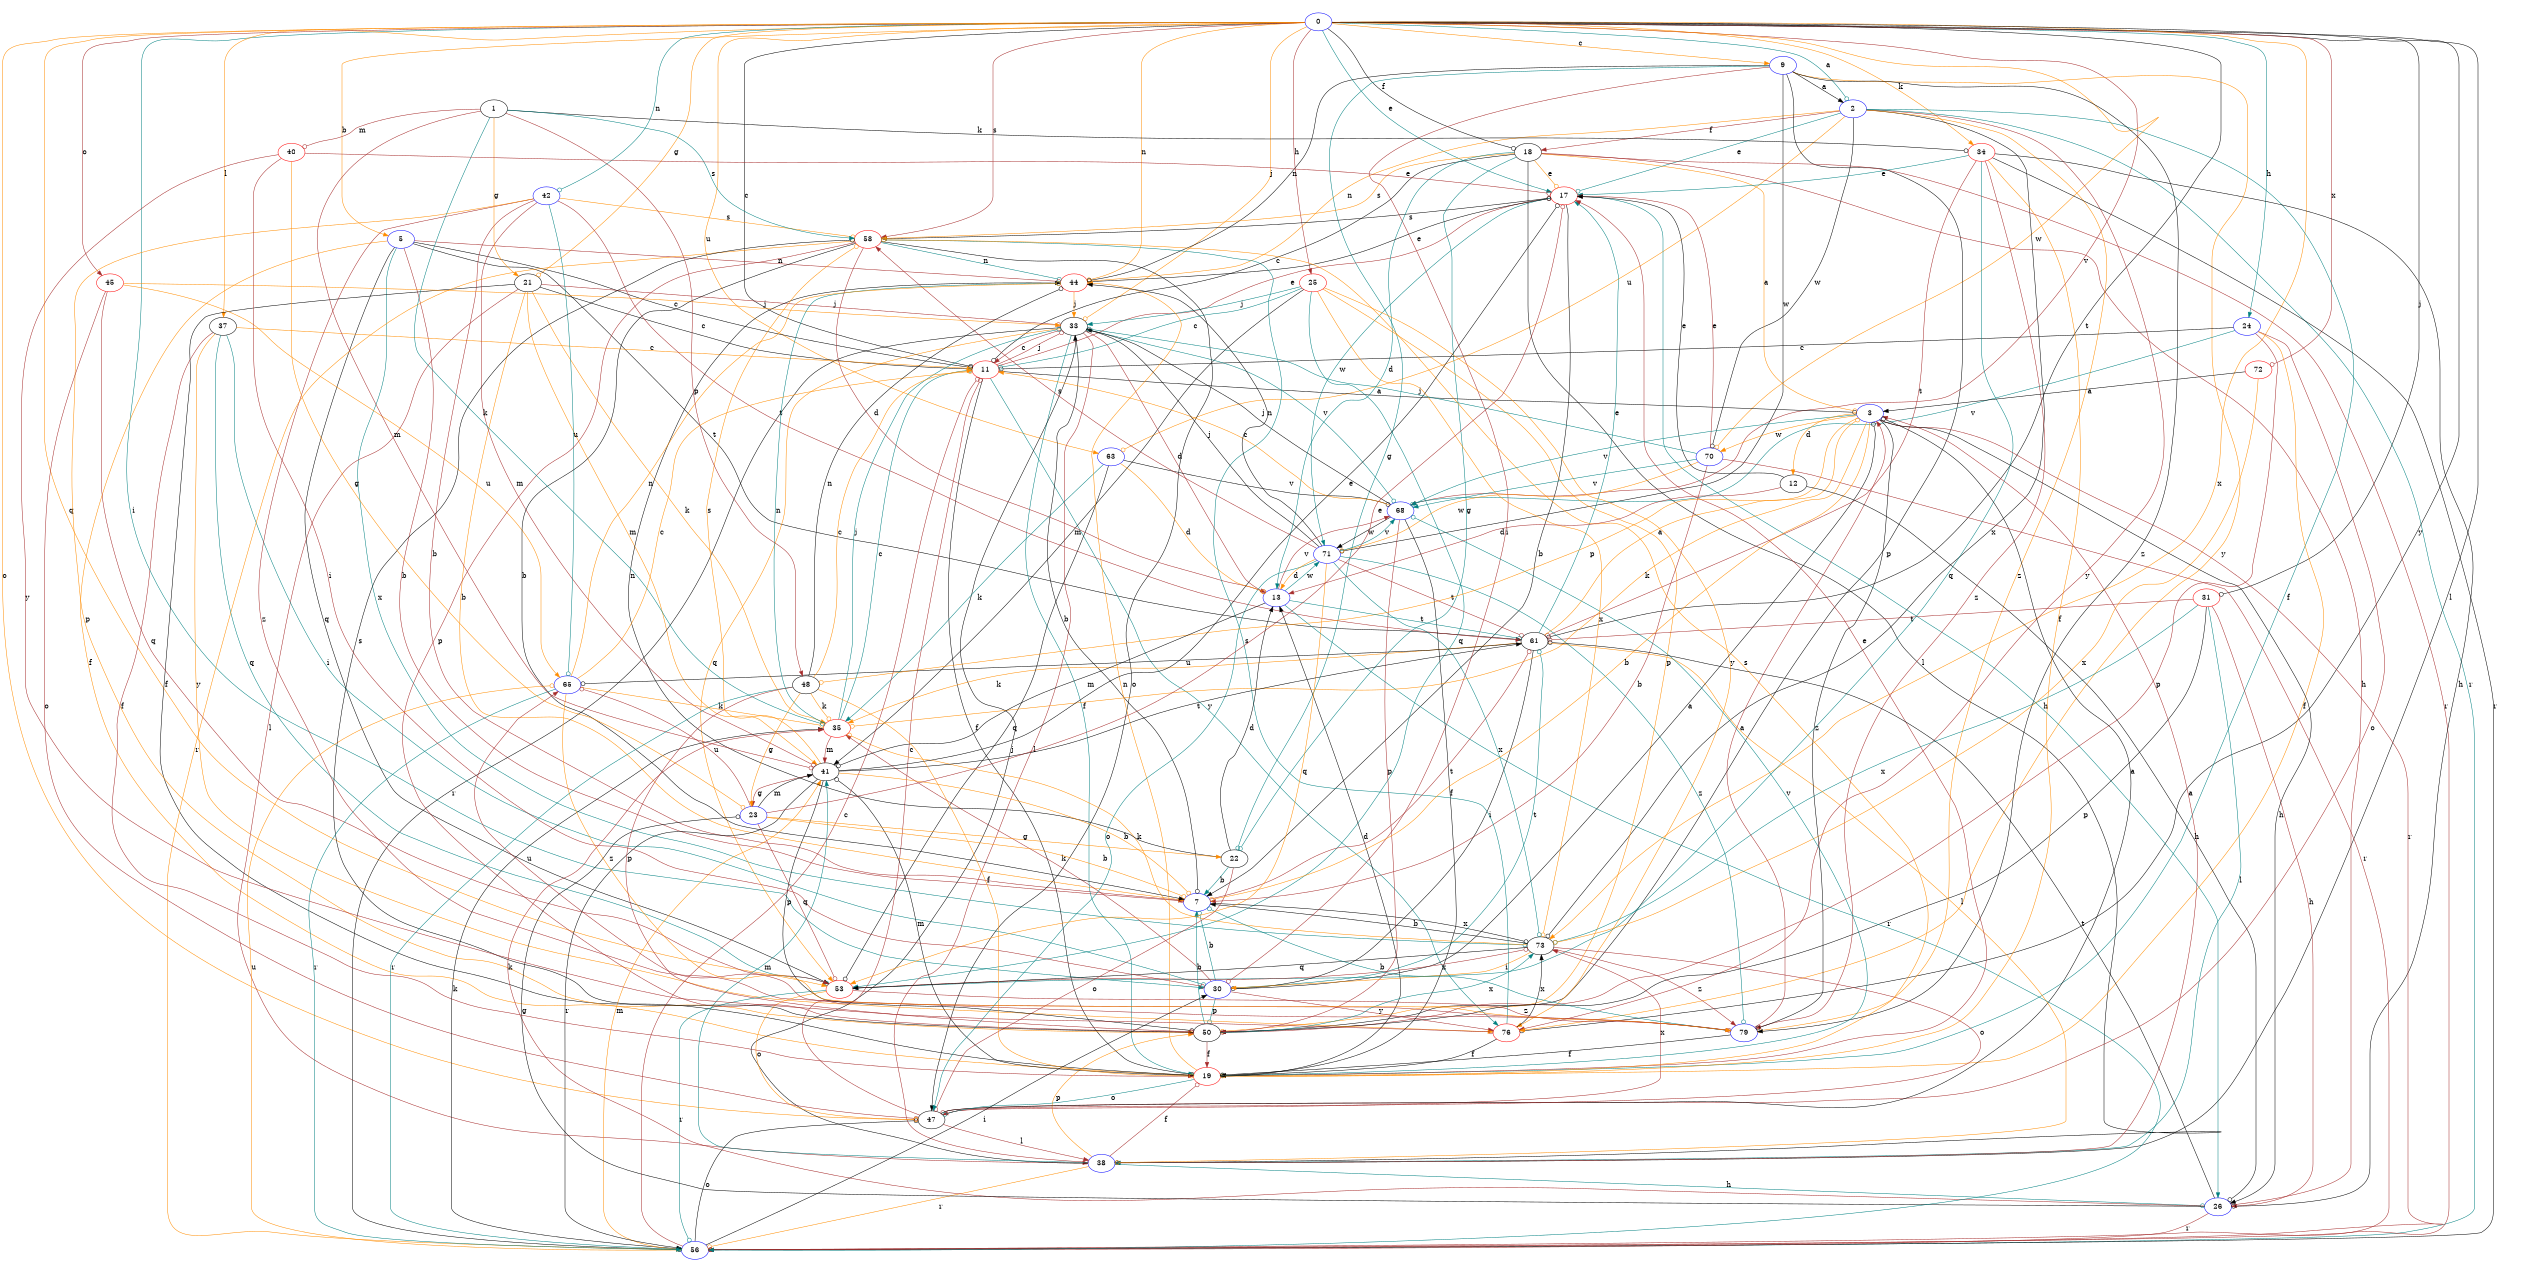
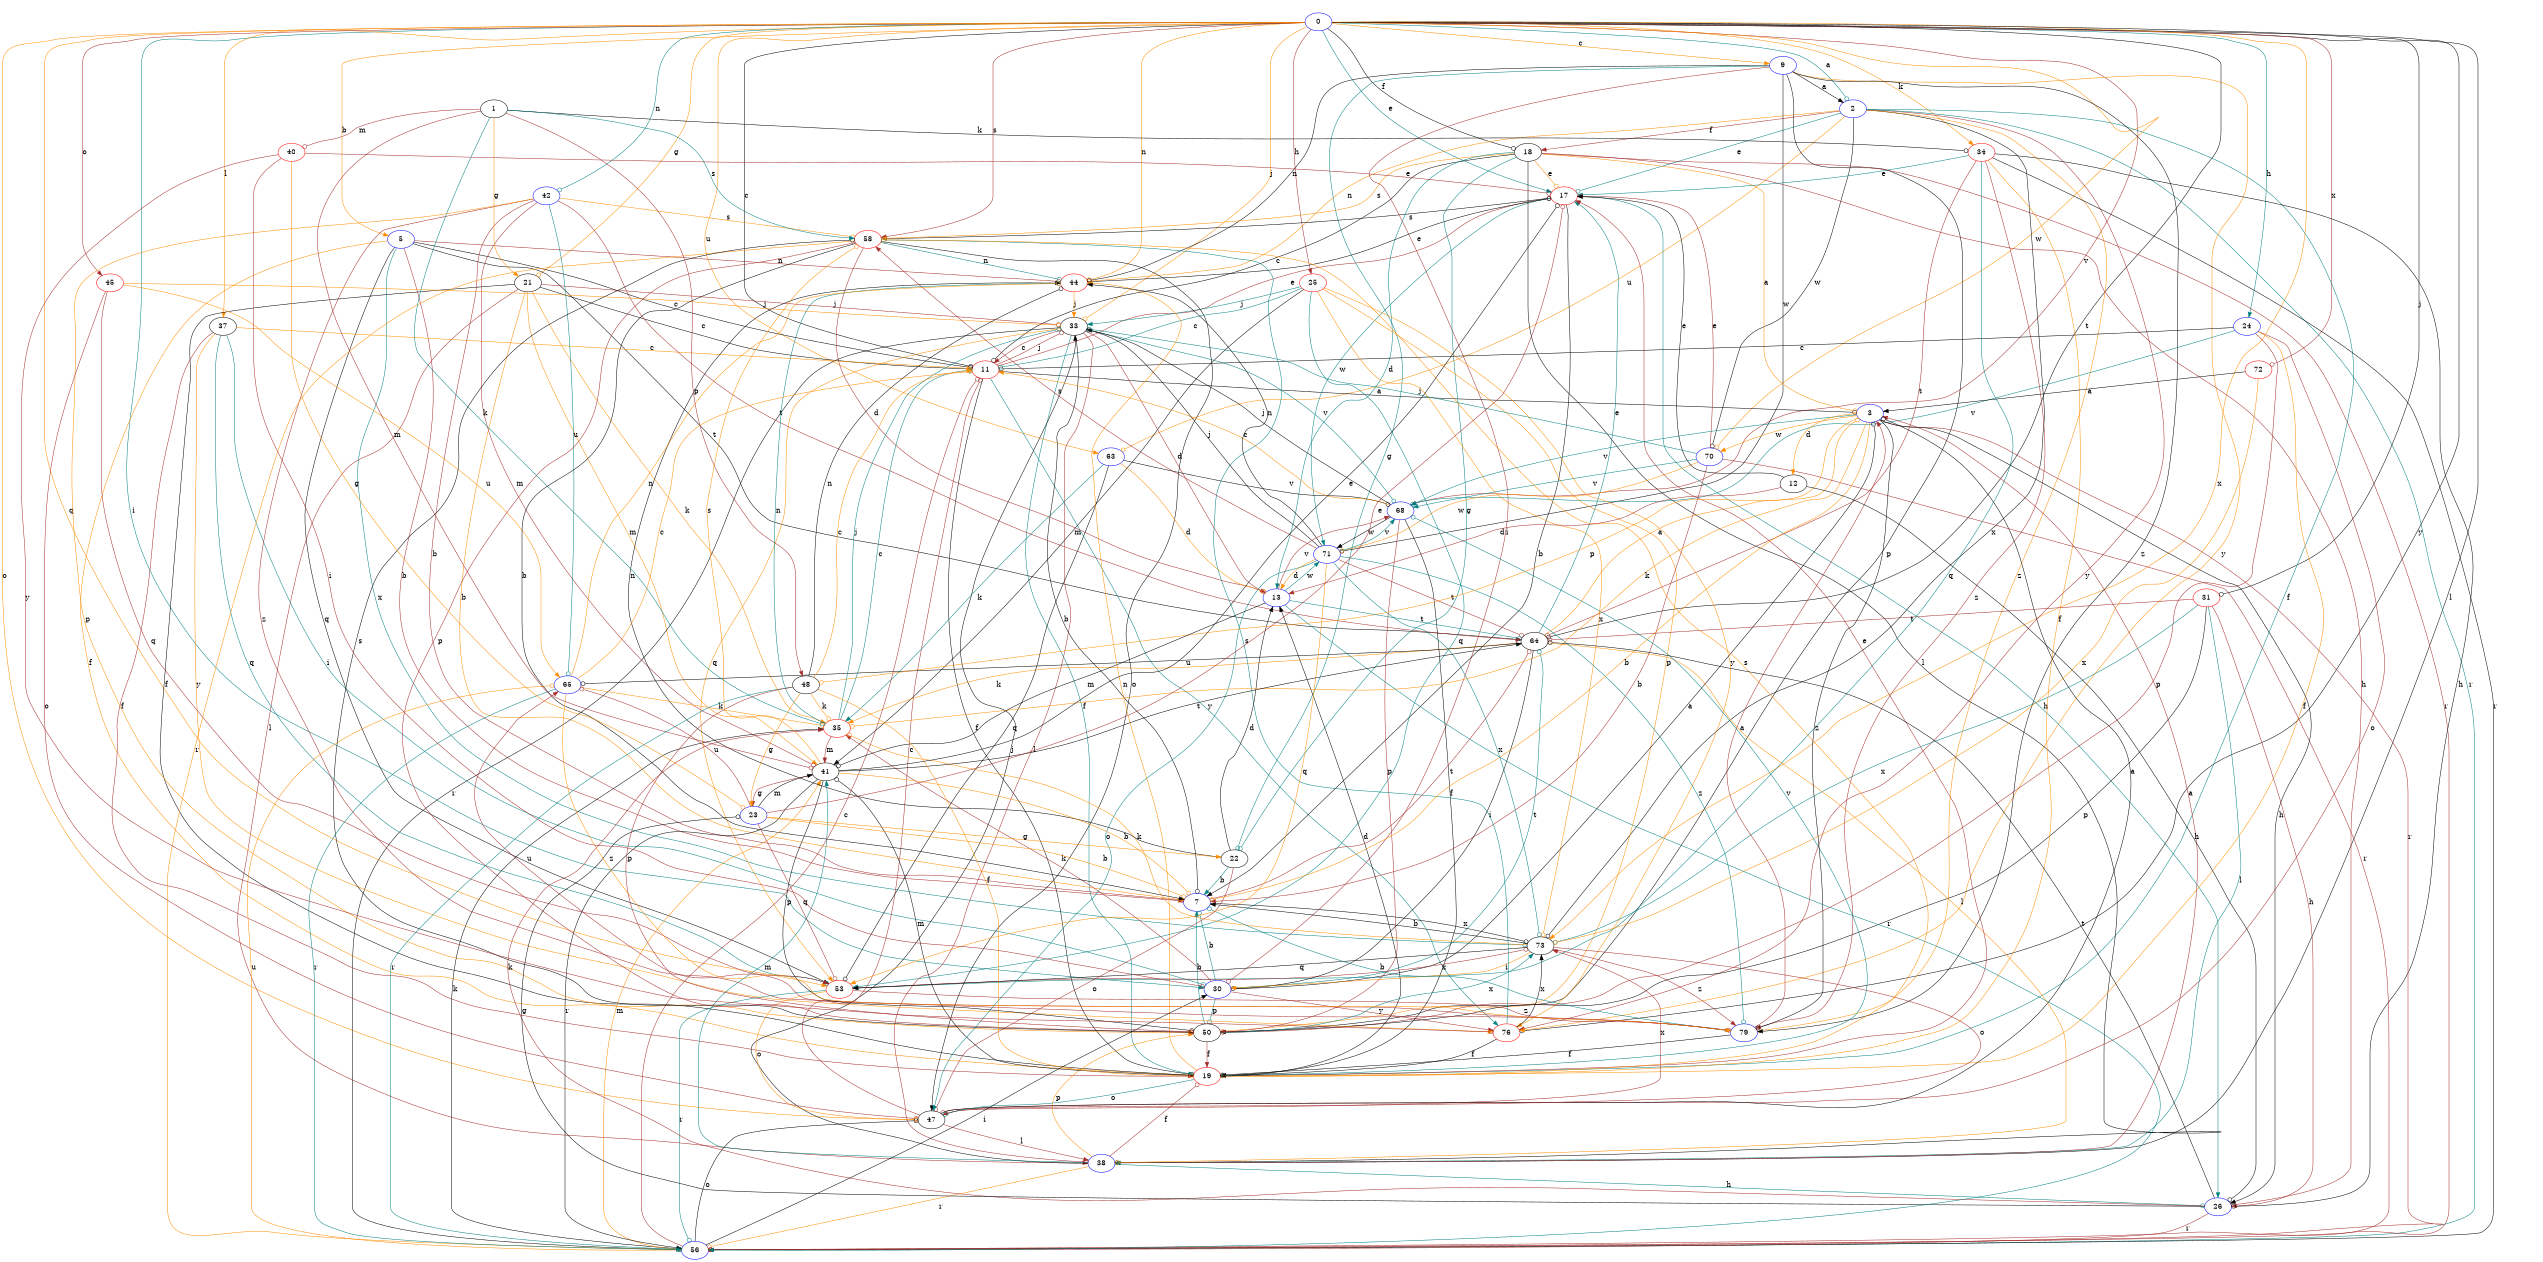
edge "45" -> "33": arrowhead normal -> odot
node "61": label "61" -> "64"
